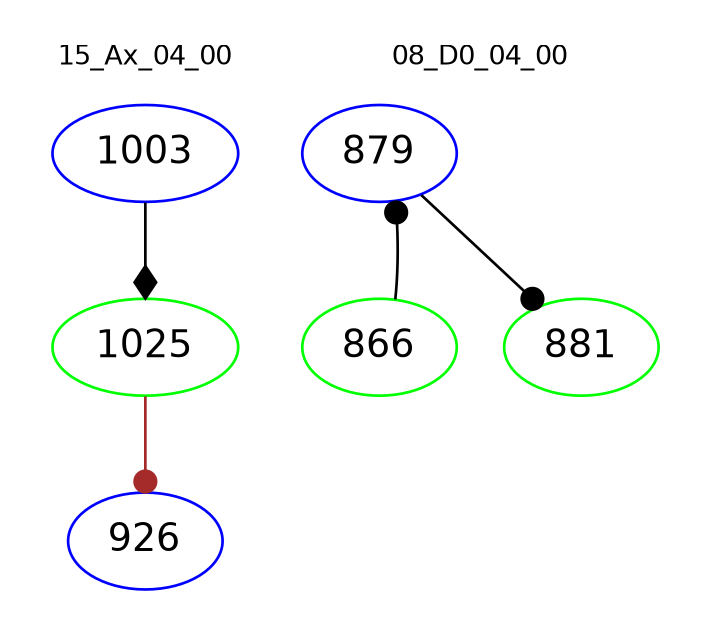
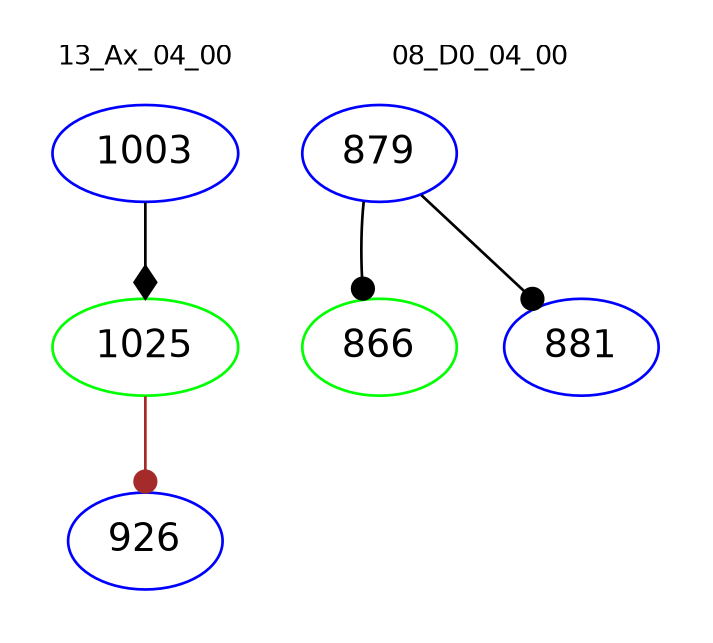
cluster "15_Ax_04_00": label "15_Ax_04_00" -> "13_Ax_04_00"
edge "866" -> "879": reversed
node "881": color green -> blue
